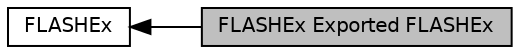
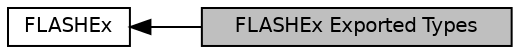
node "FLASHEx Exported FLASHEx": label "FLASHEx Exported FLASHEx" -> "FLASHEx Exported Types"
